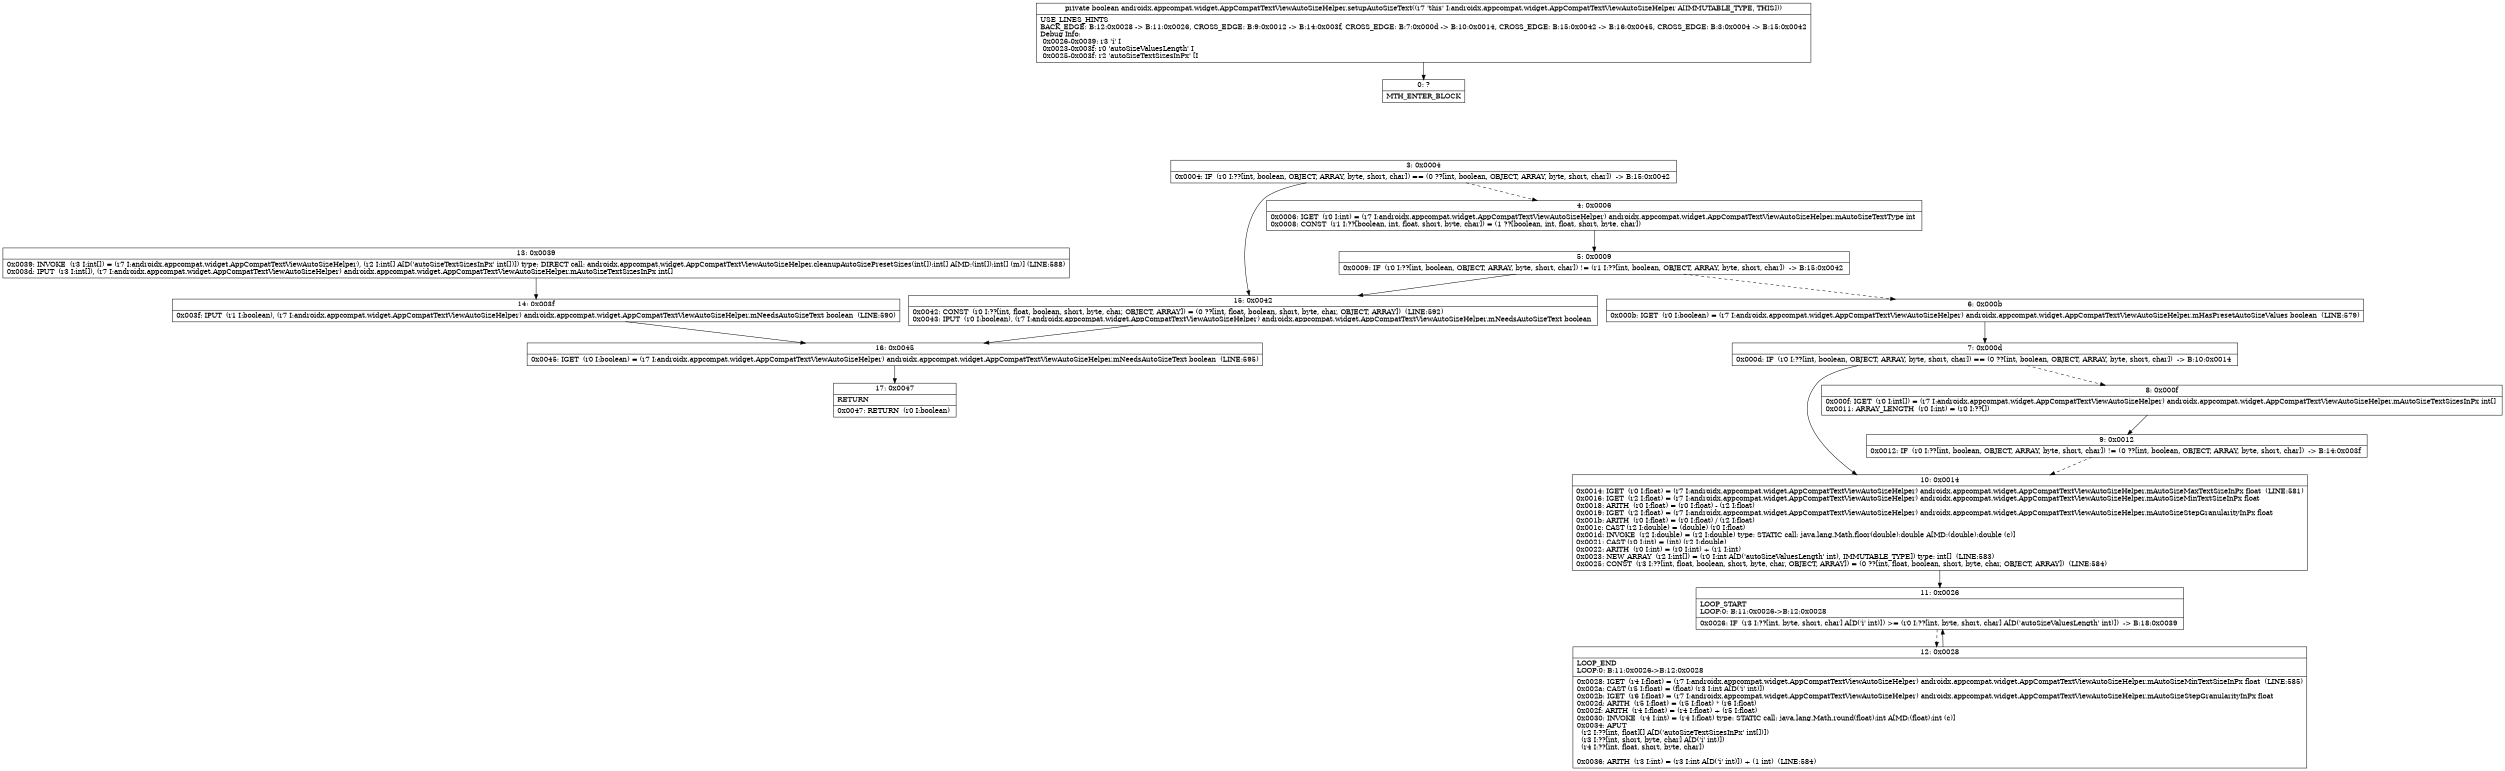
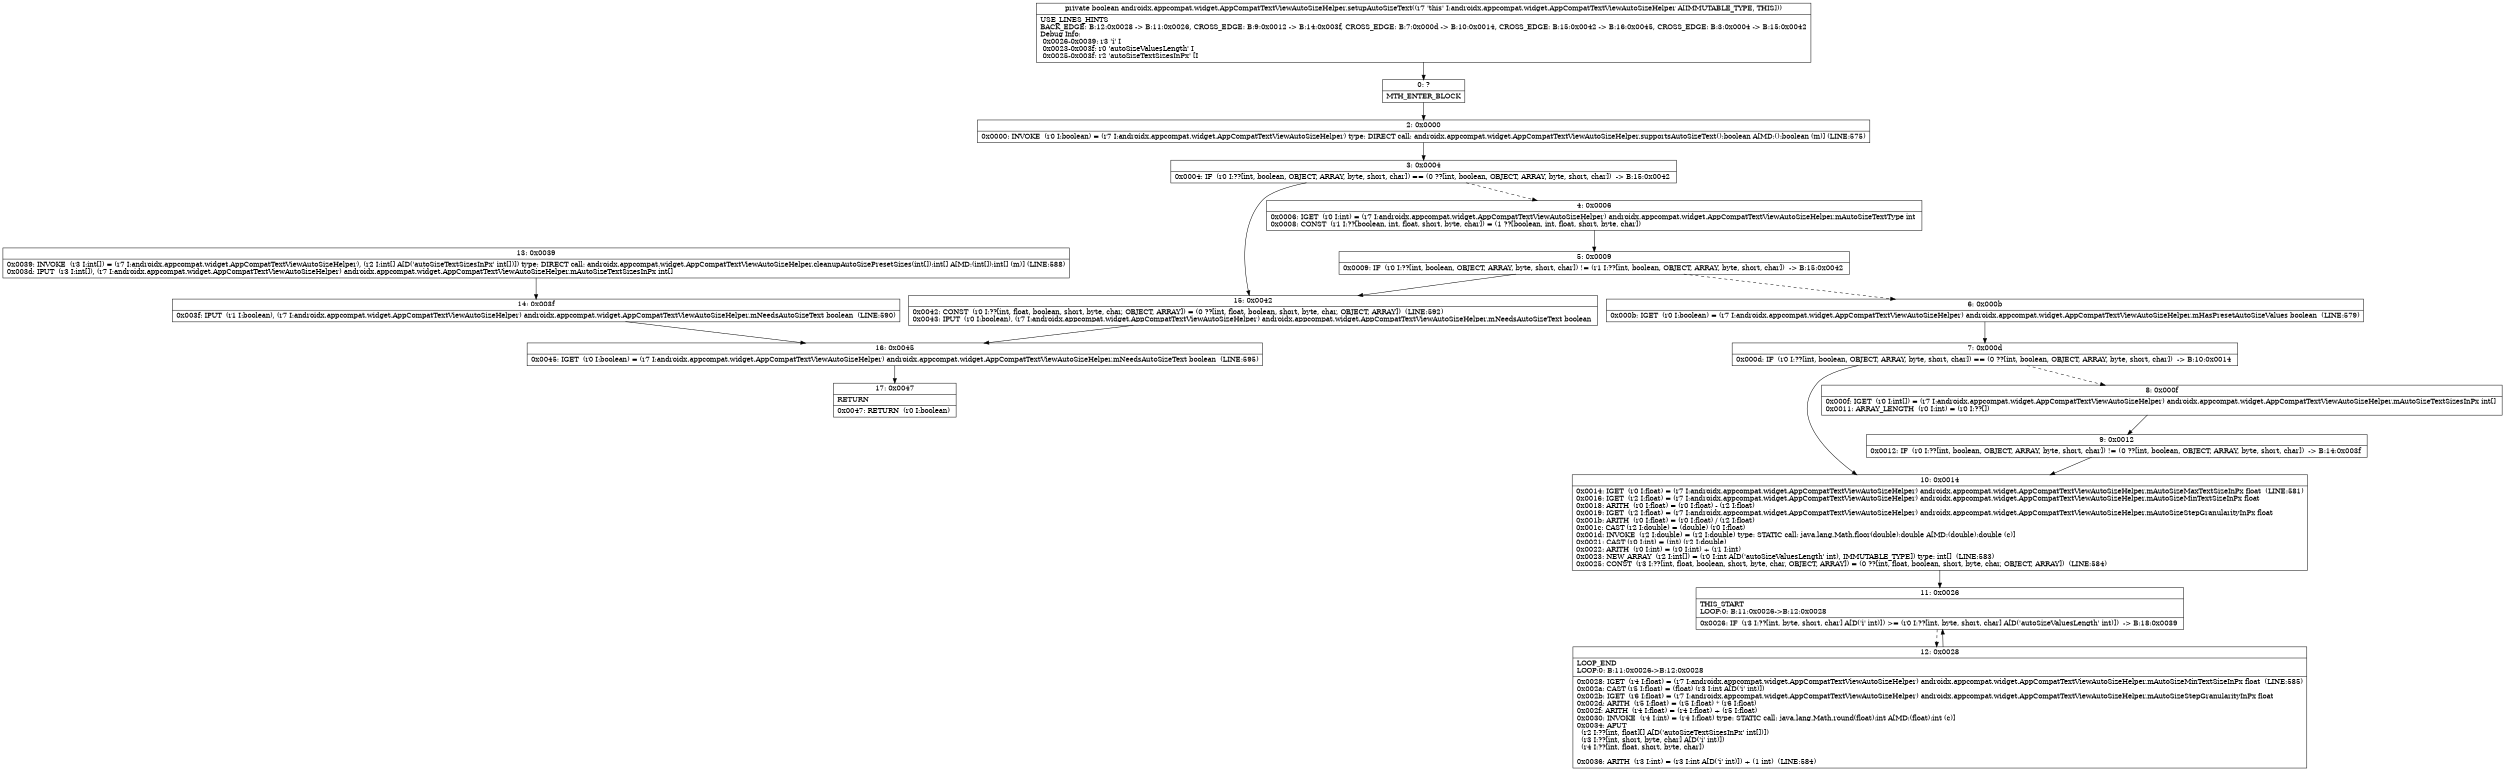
node "2: 0x0000": added
edge "9: 0x0012" -> "10: 0x0014": style dashed -> solid
node "11: 0x0026": text "LOOP_START" -> "THIS_START"
